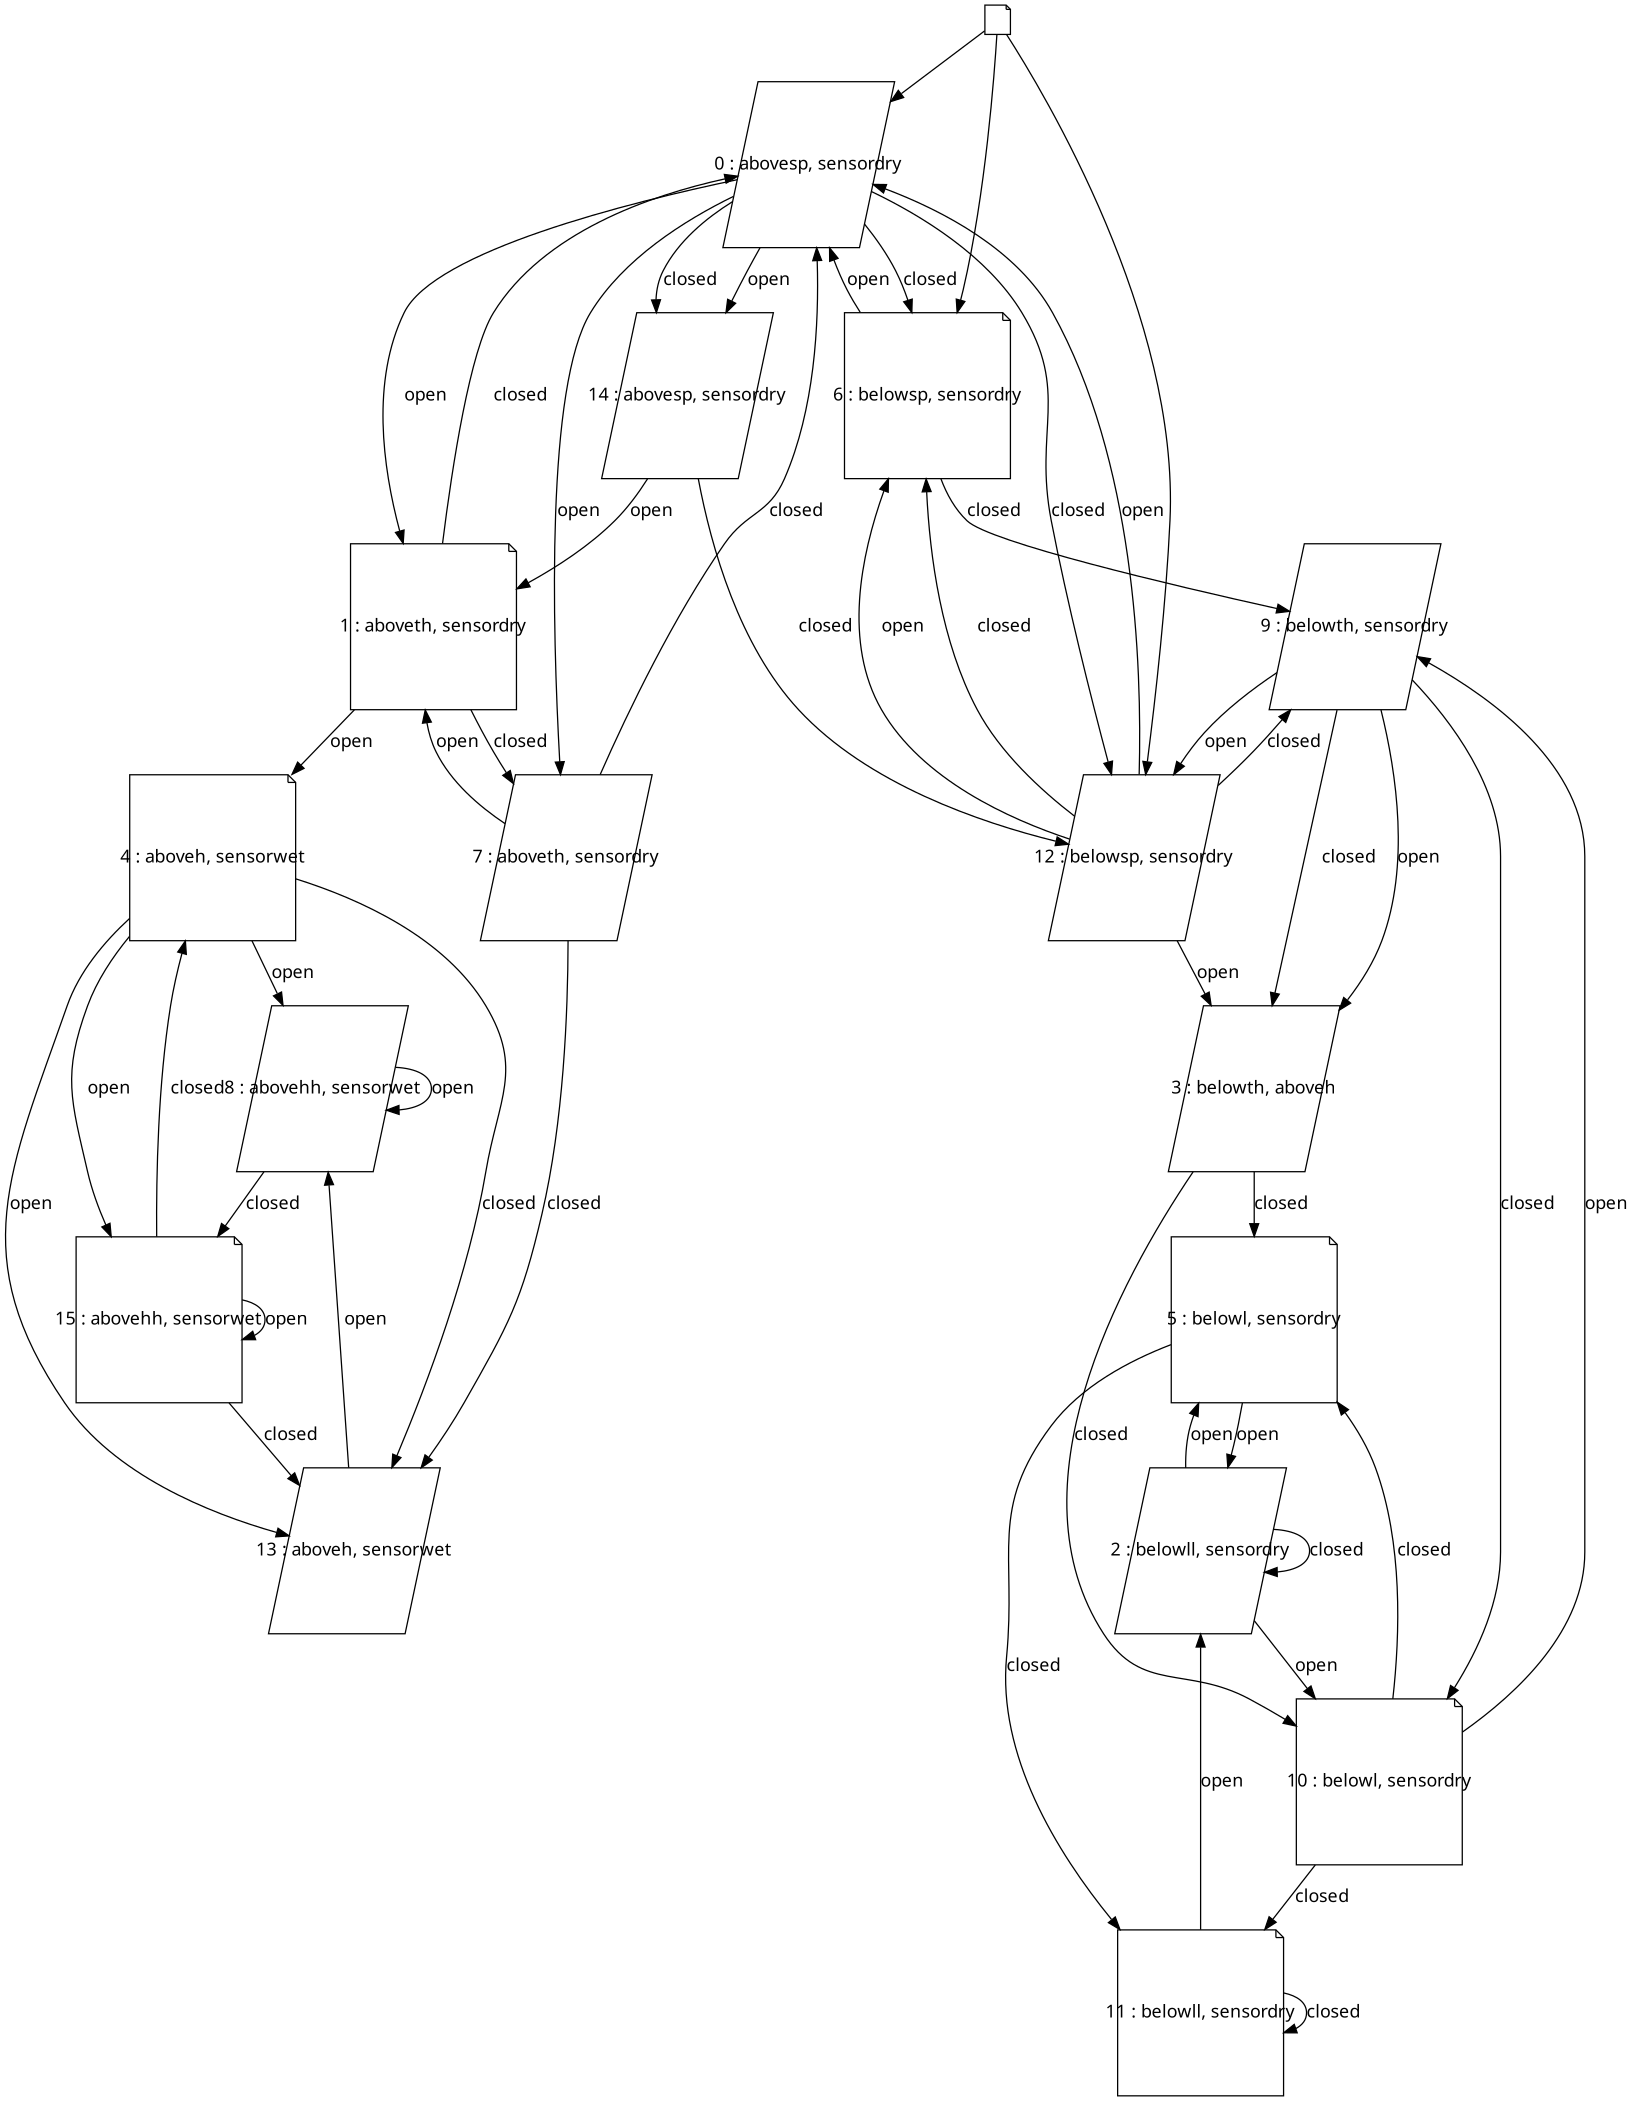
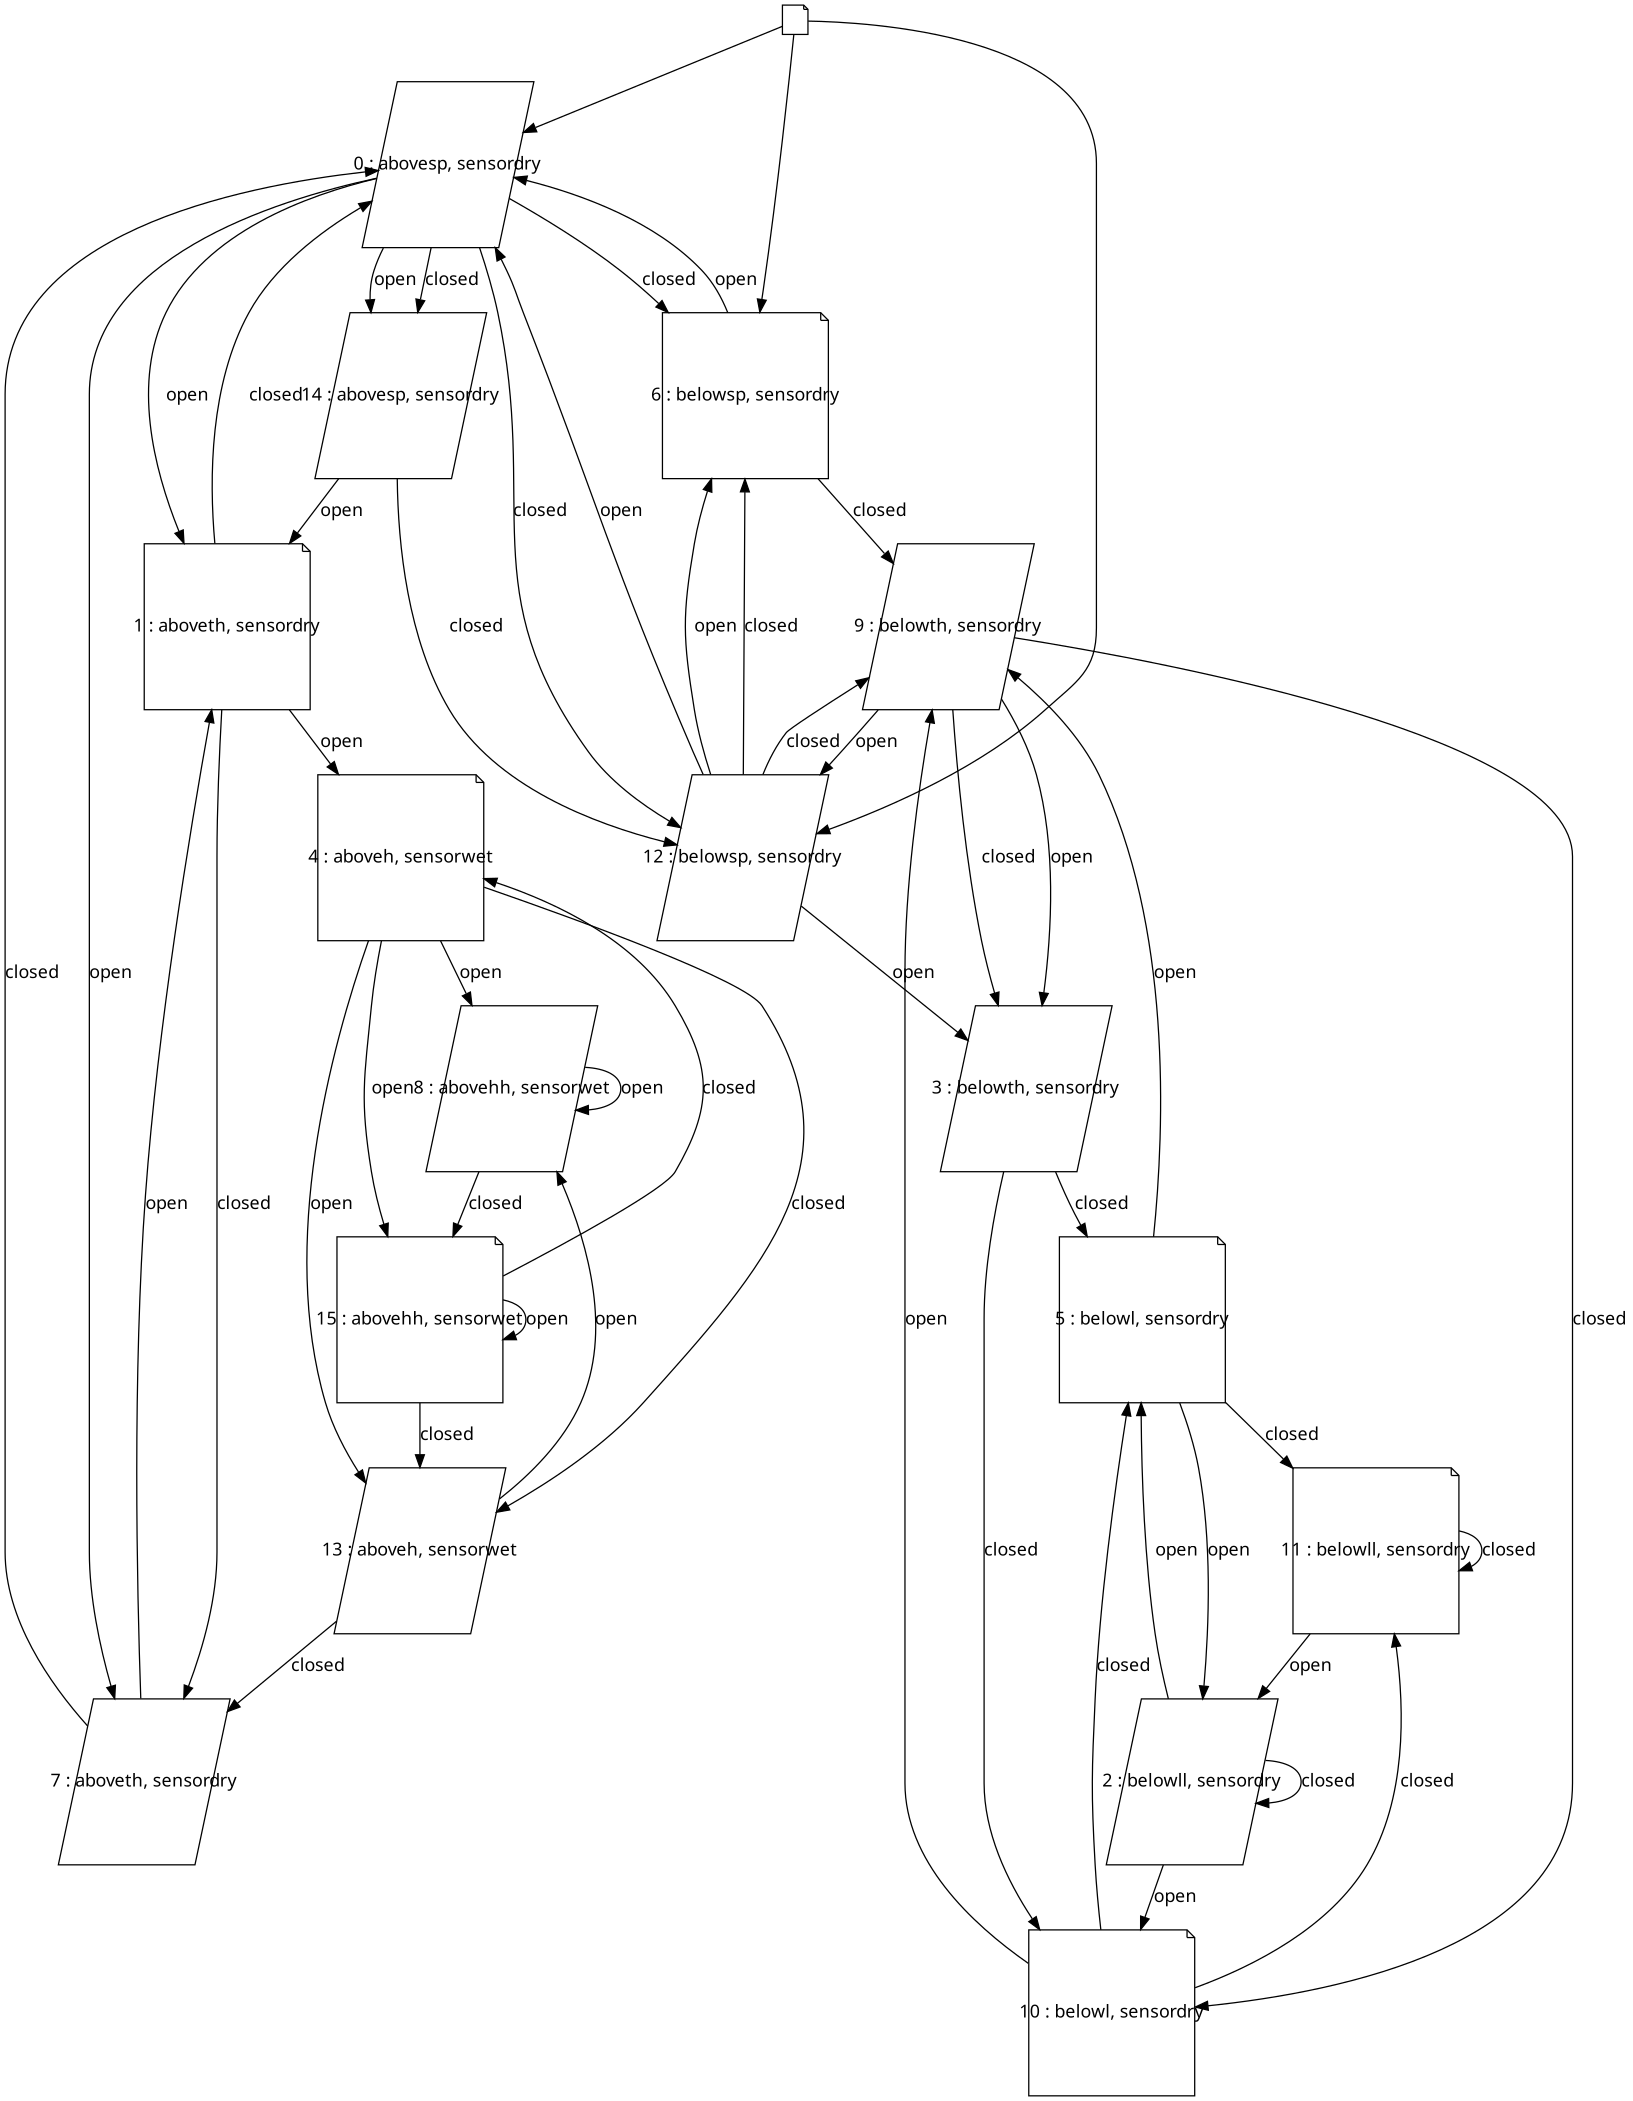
edge "5 : belowl, sensordry" -> "9 : belowth, sensordry": added, label "open"
node "3 : belowth, aboveh": label "3 : belowth, aboveh" -> "3 : belowth, sensordry"
edge "7 : aboveth, sensordry" -> "13 : aboveh, sensorwet": reversed
